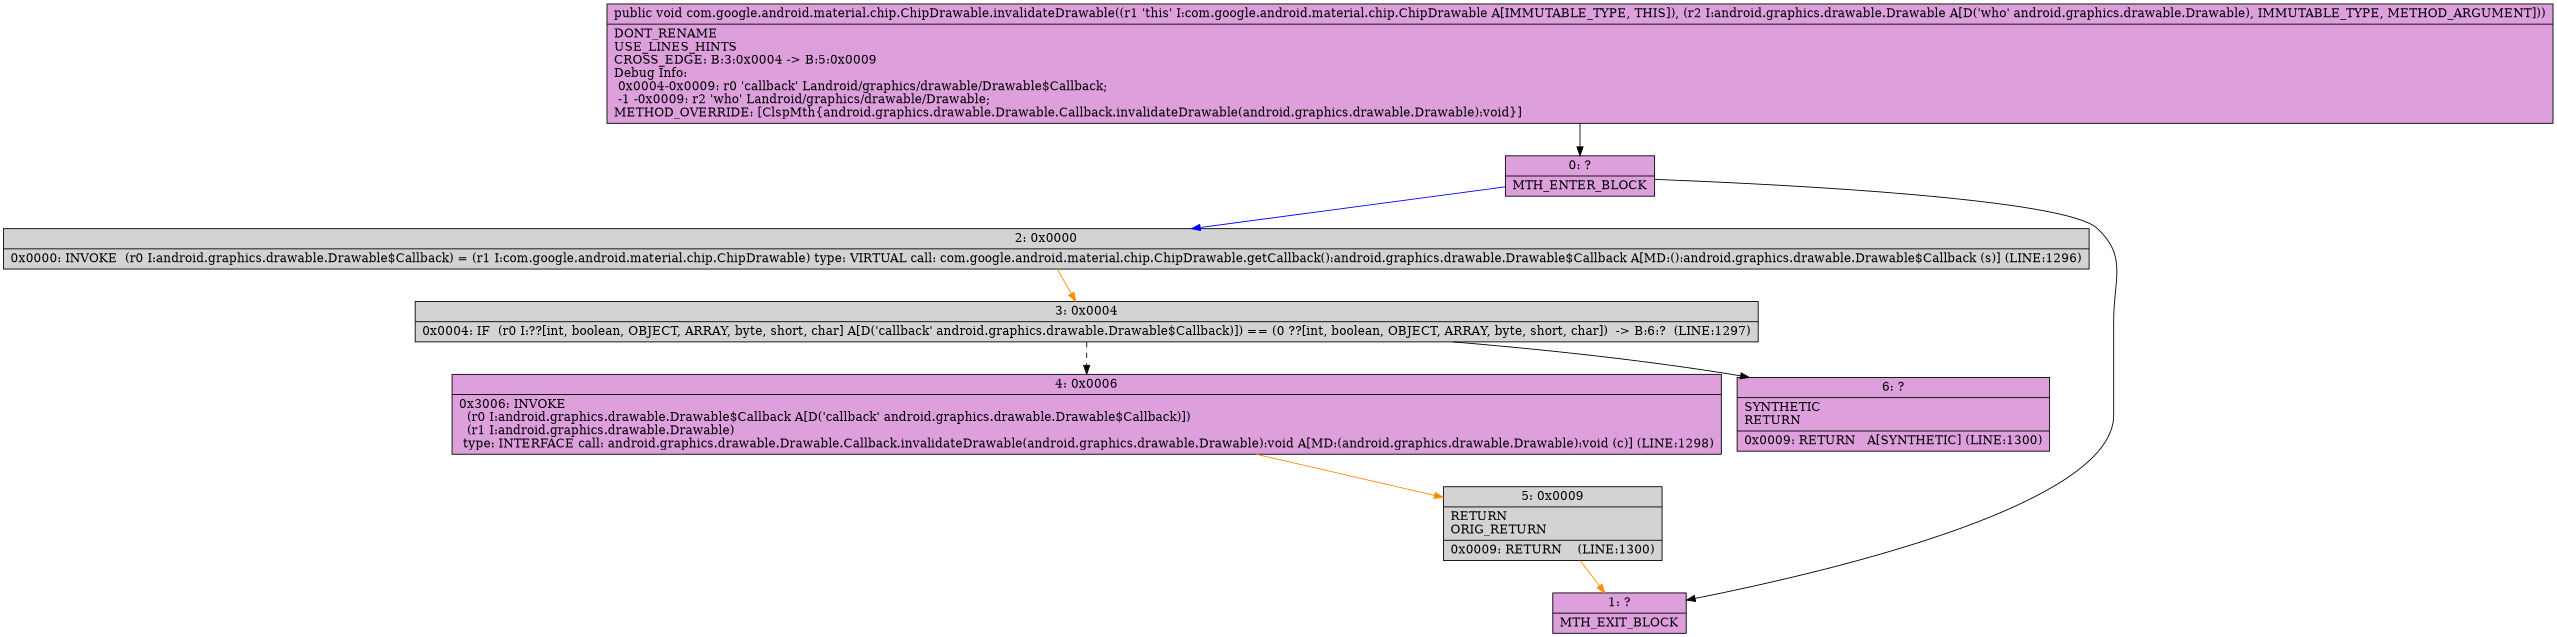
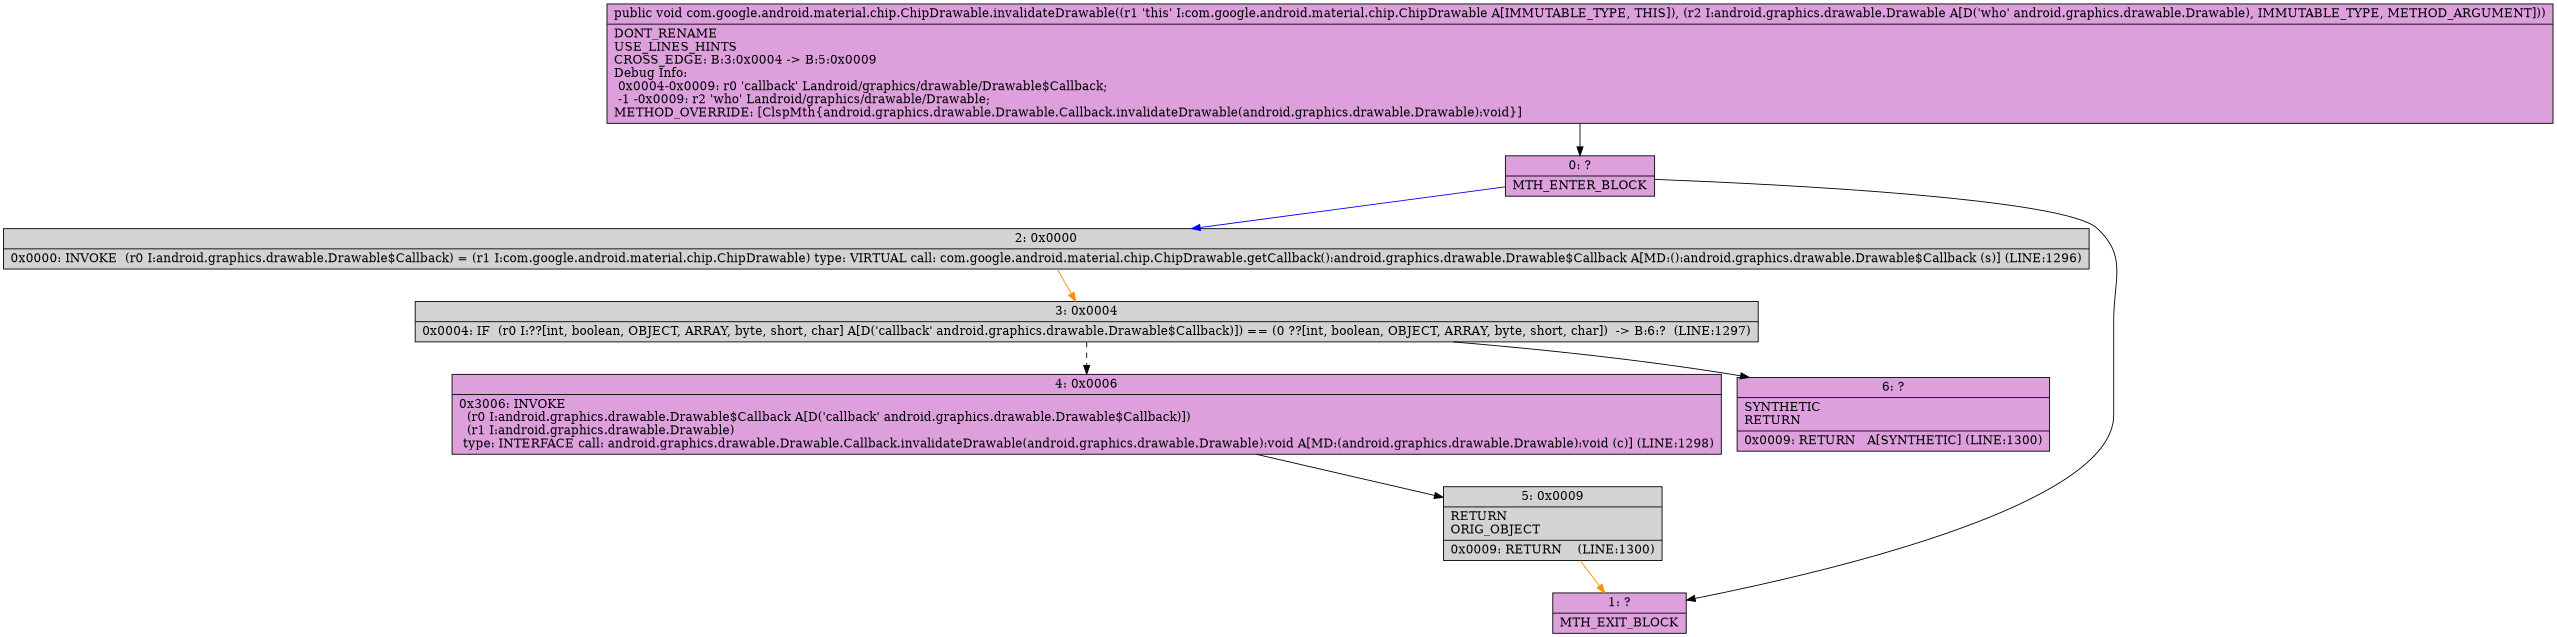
edge "4: 0x0006" -> "5: 0x0009": color darkorange -> black
node "5: 0x0009": text "ORIG_RETURN" -> "ORIG_OBJECT"
